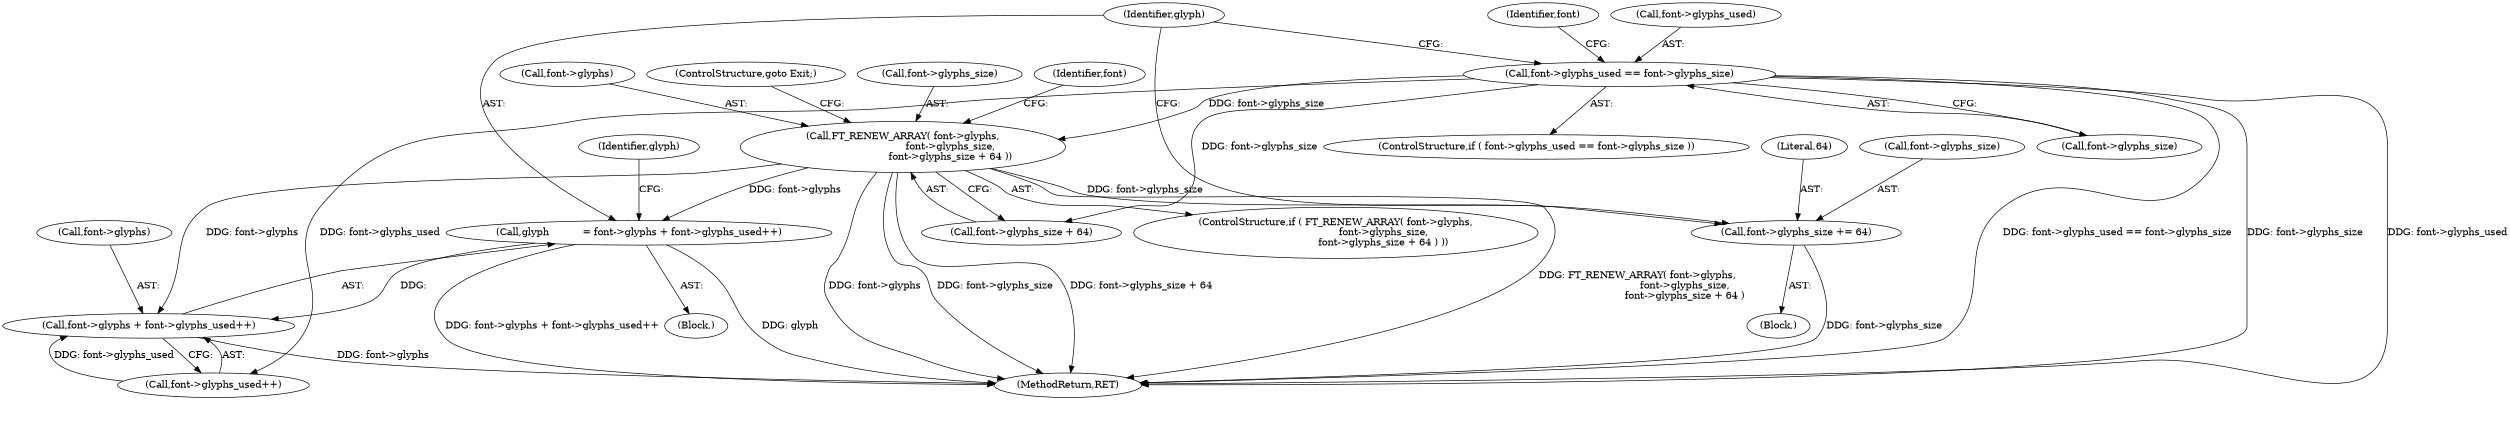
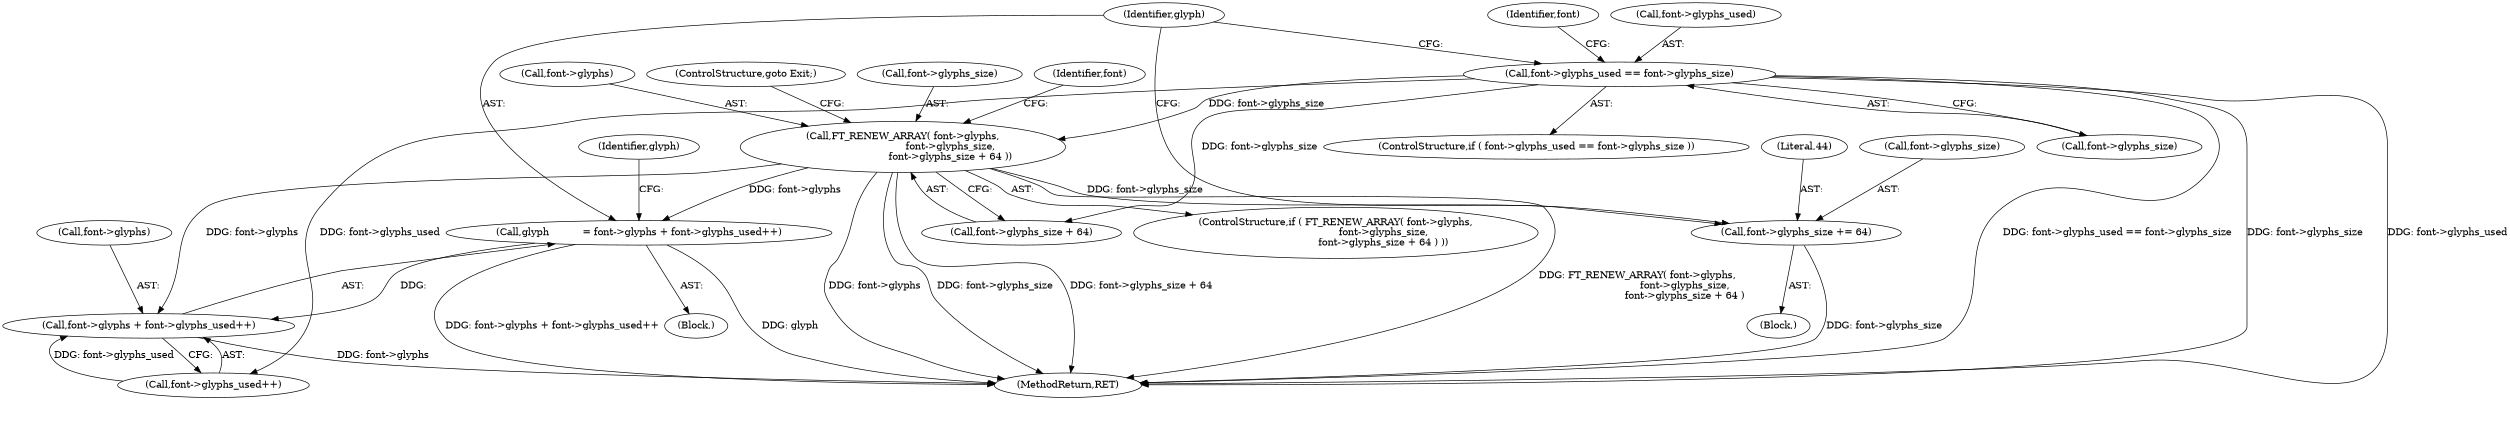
node "(Literal,64)": label "(Literal,64)" -> "(Literal,44)"
